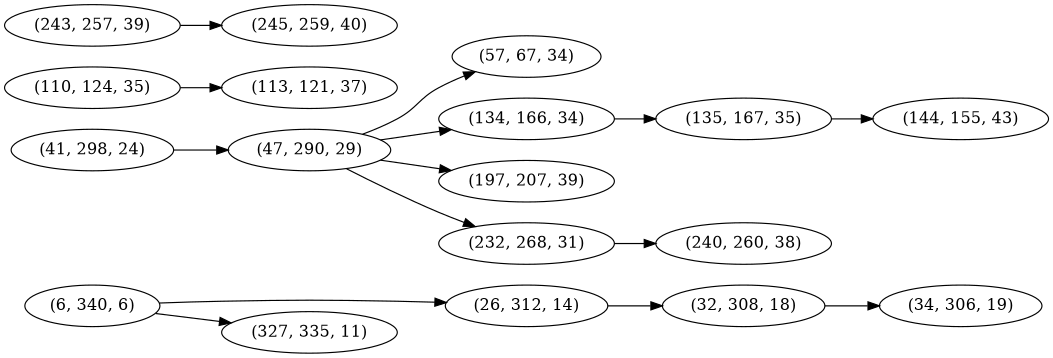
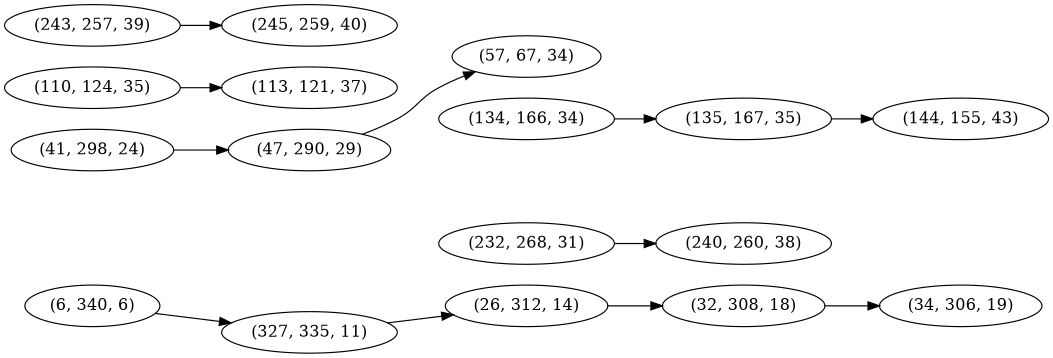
edge "(47, 290, 29)" -> "(134, 166, 34)": removed
node "(197, 207, 39)": removed
edge "(47, 290, 29)" -> "(232, 268, 31)": removed
edge "(6, 340, 6)" -> "(26, 312, 14)": now "(327, 335, 11)" -> "(26, 312, 14)"
